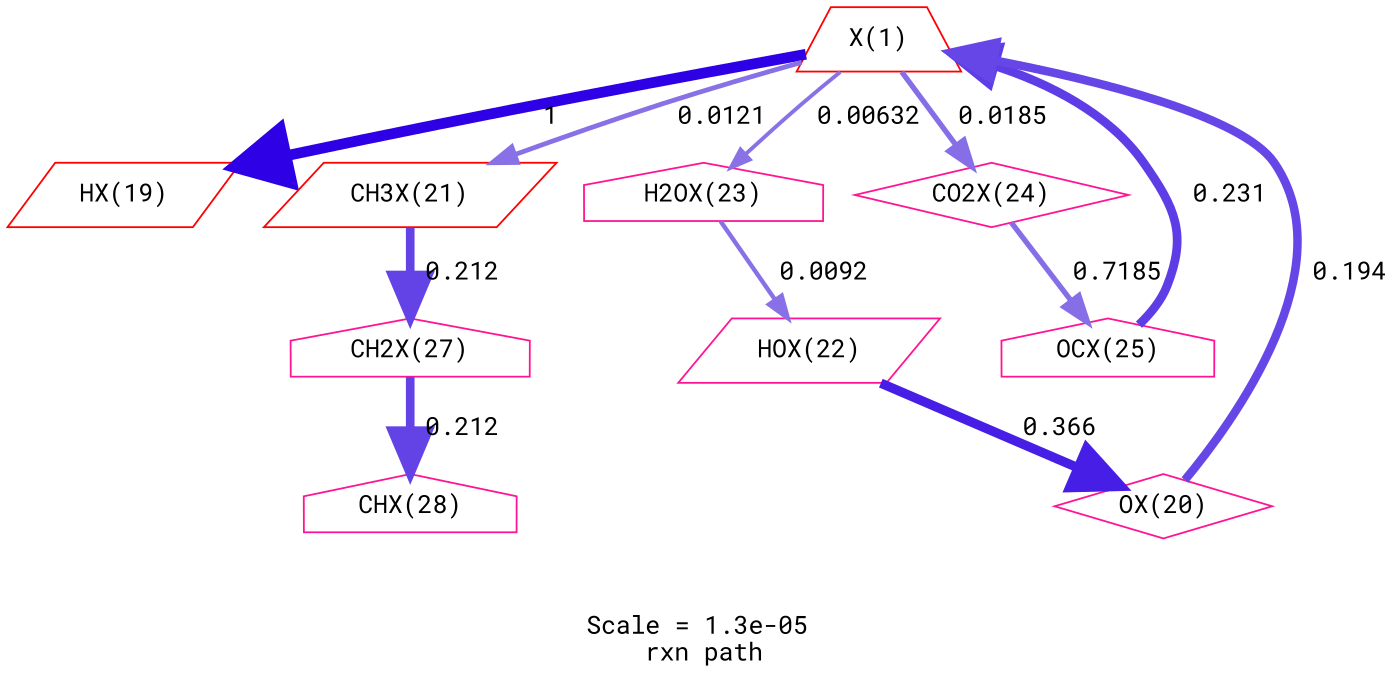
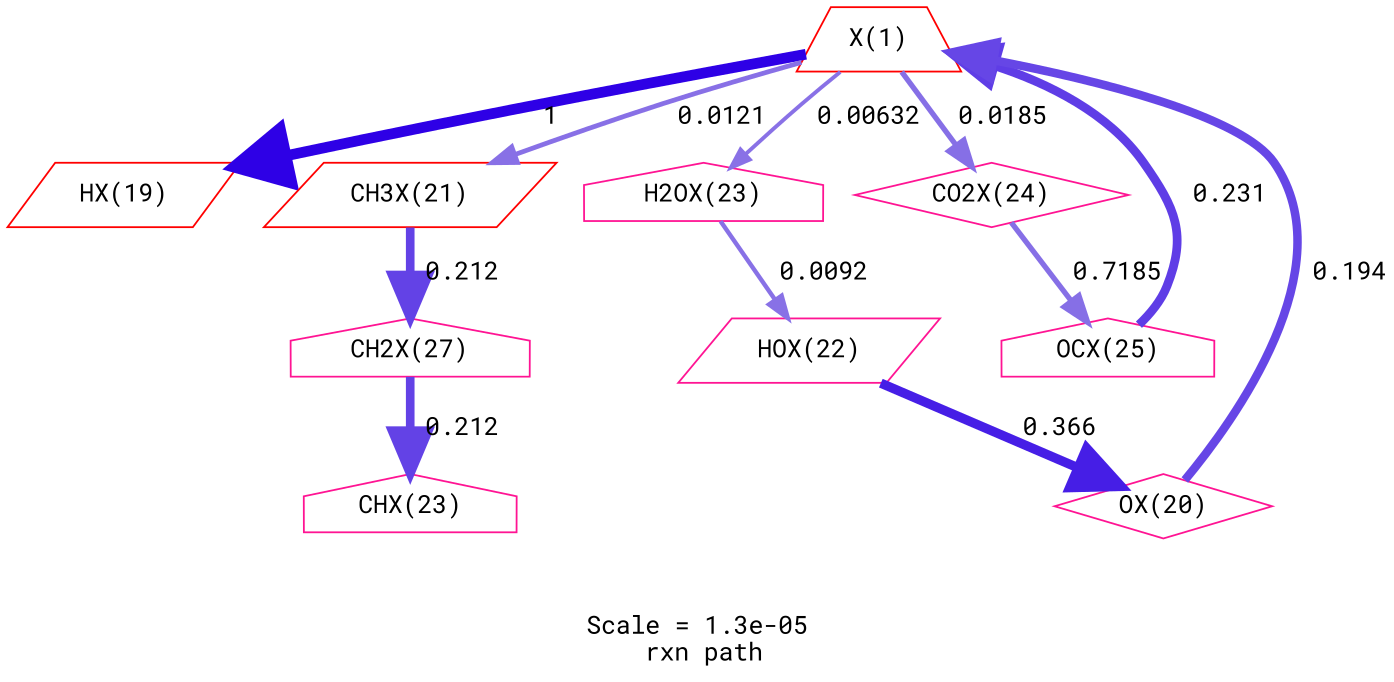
node "CHX(28)": label "CHX(28)" -> "CHX(23)"
